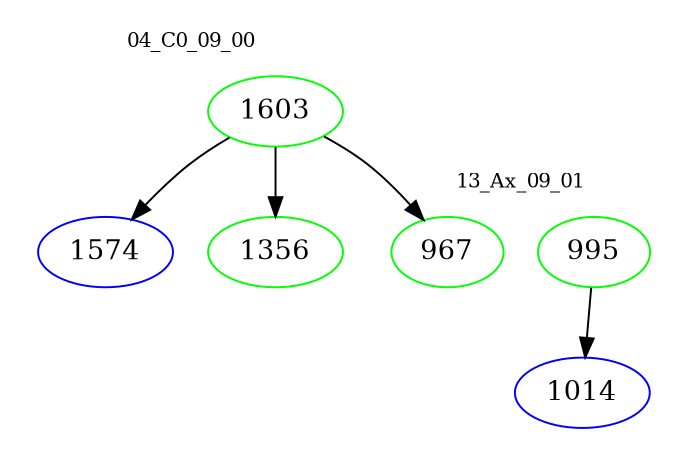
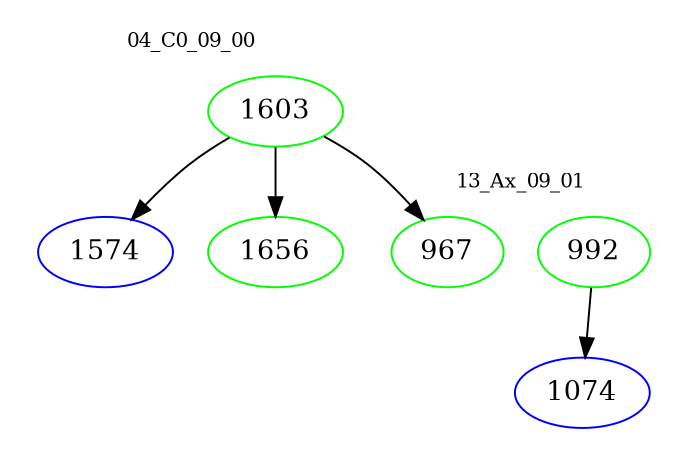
node "1356": label "1356" -> "1656"
node "995": label "995" -> "992"
node "1014": label "1014" -> "1074"
